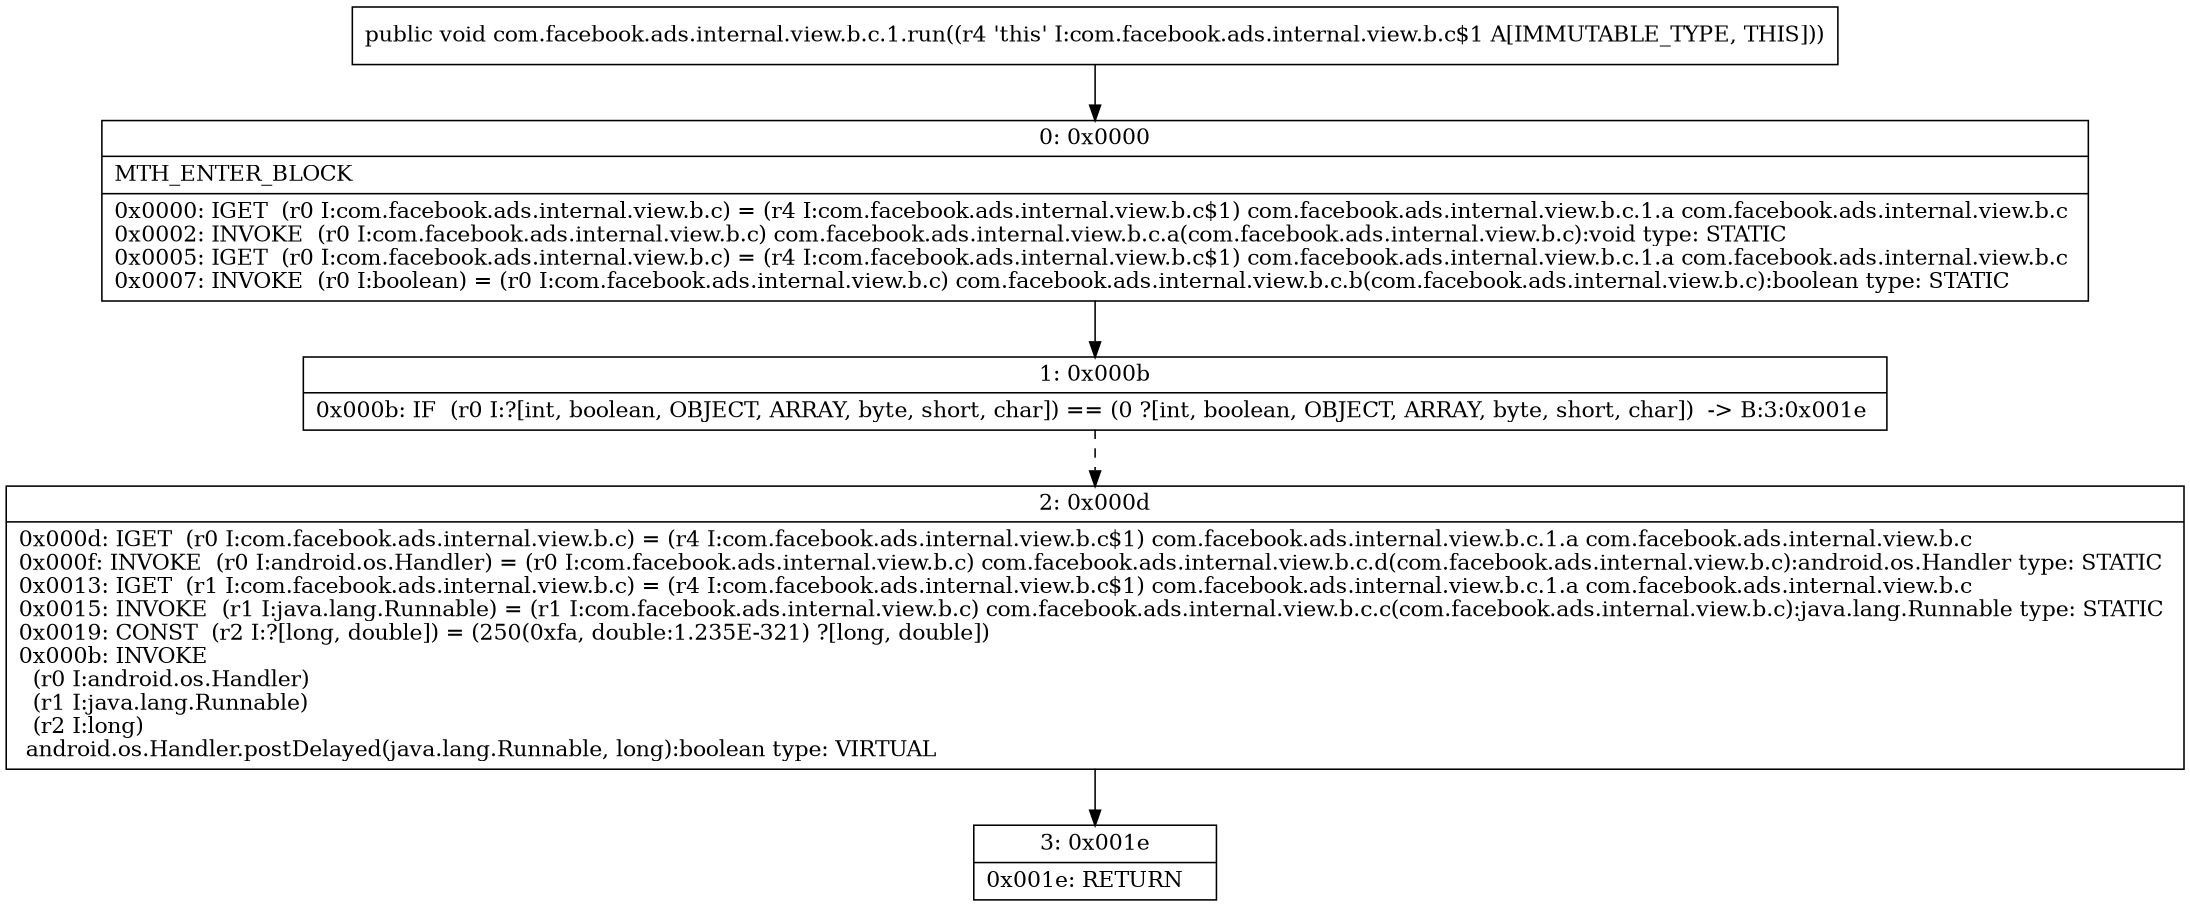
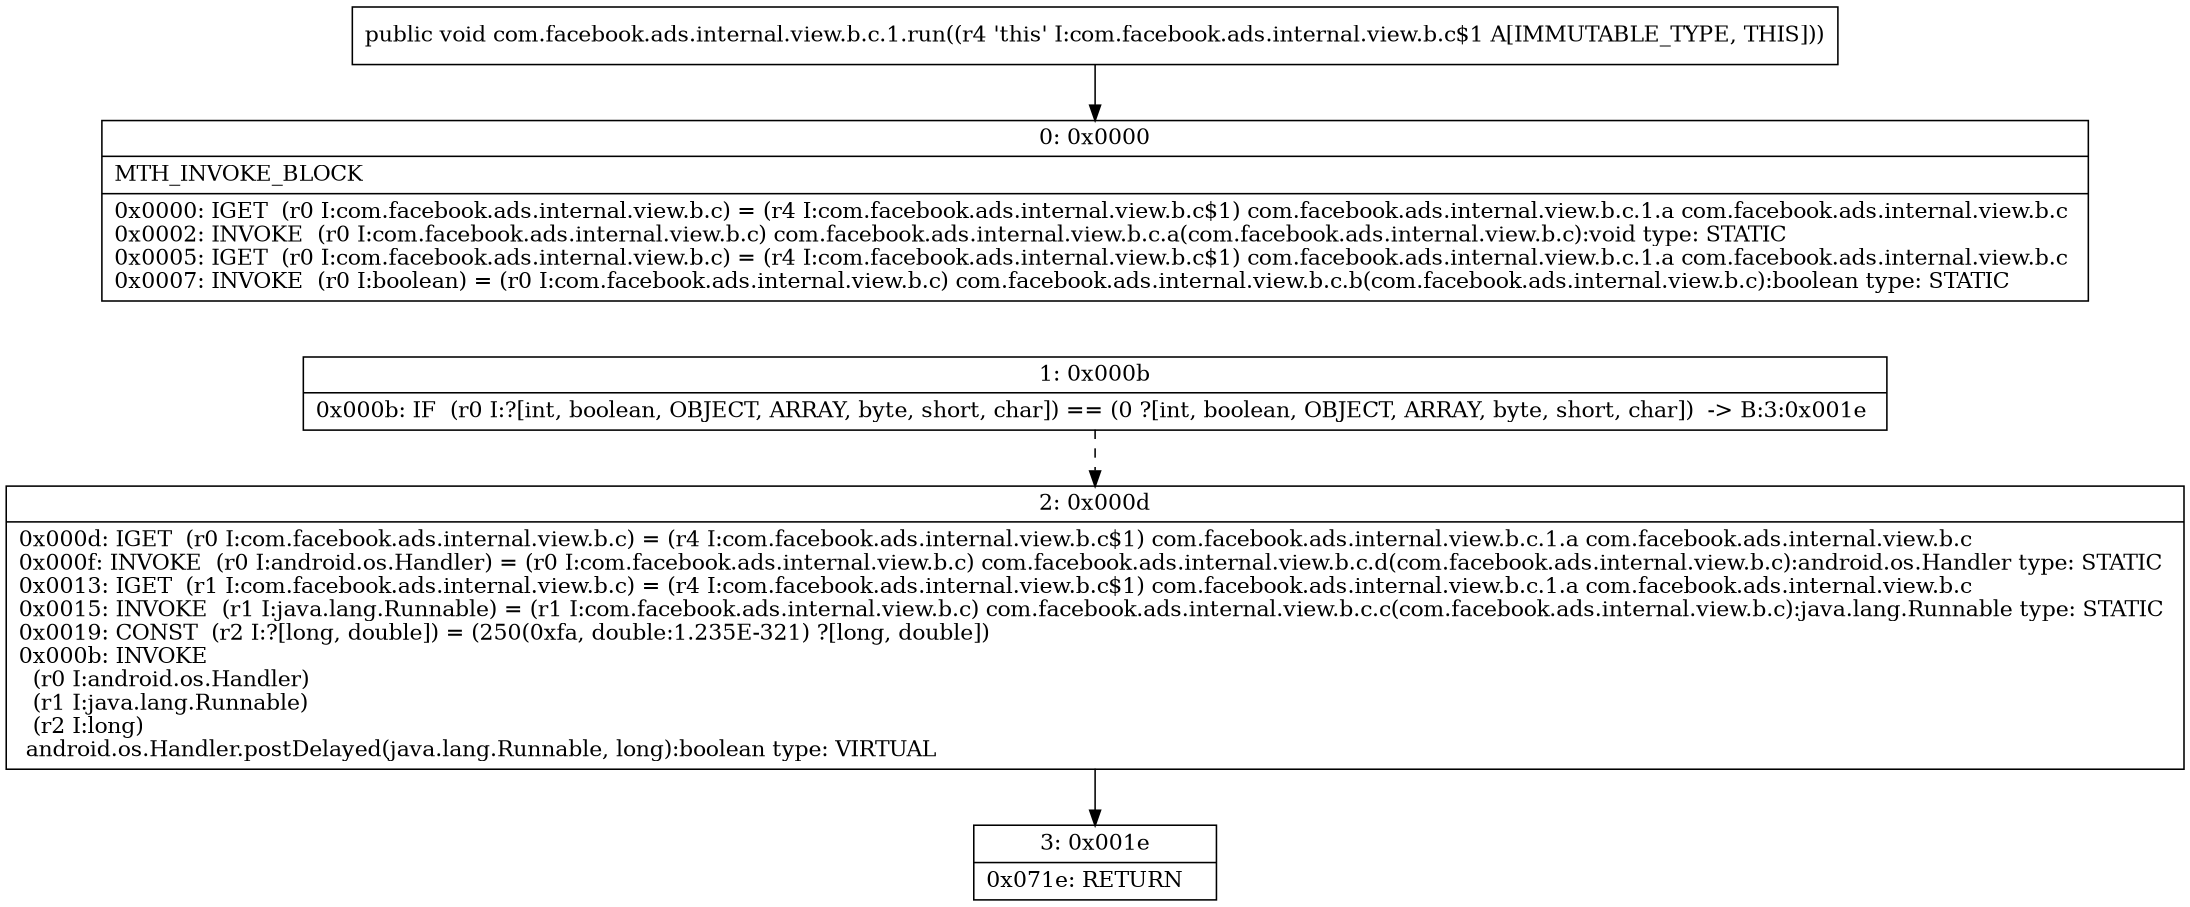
node "0: 0x0000": text "MTH_ENTER_BLOCK" -> "MTH_INVOKE_BLOCK"
edge "0: 0x0000" -> "1: 0x000b": removed
node "3: 0x001e": text "0x001e: RETURN" -> "0x071e: RETURN"
